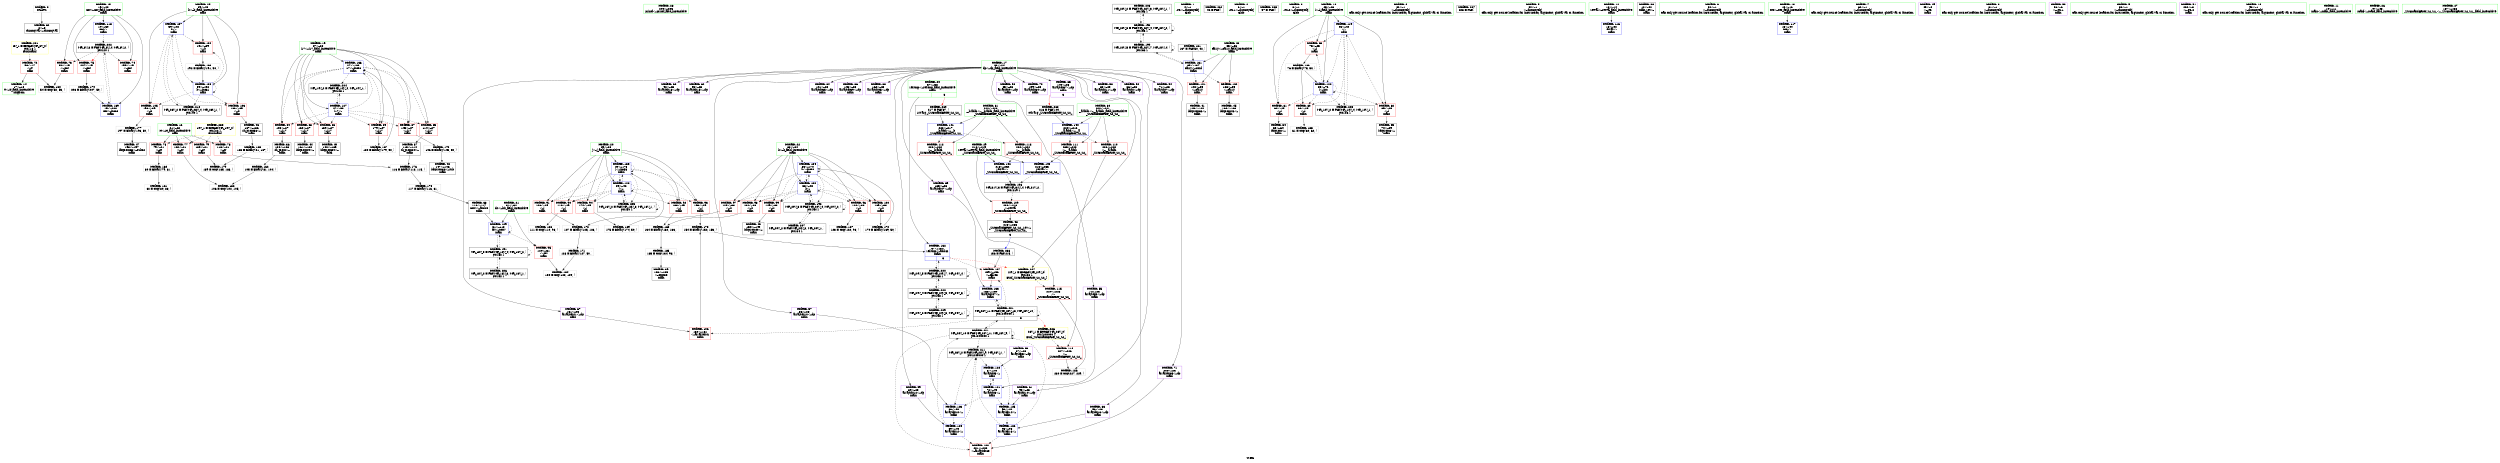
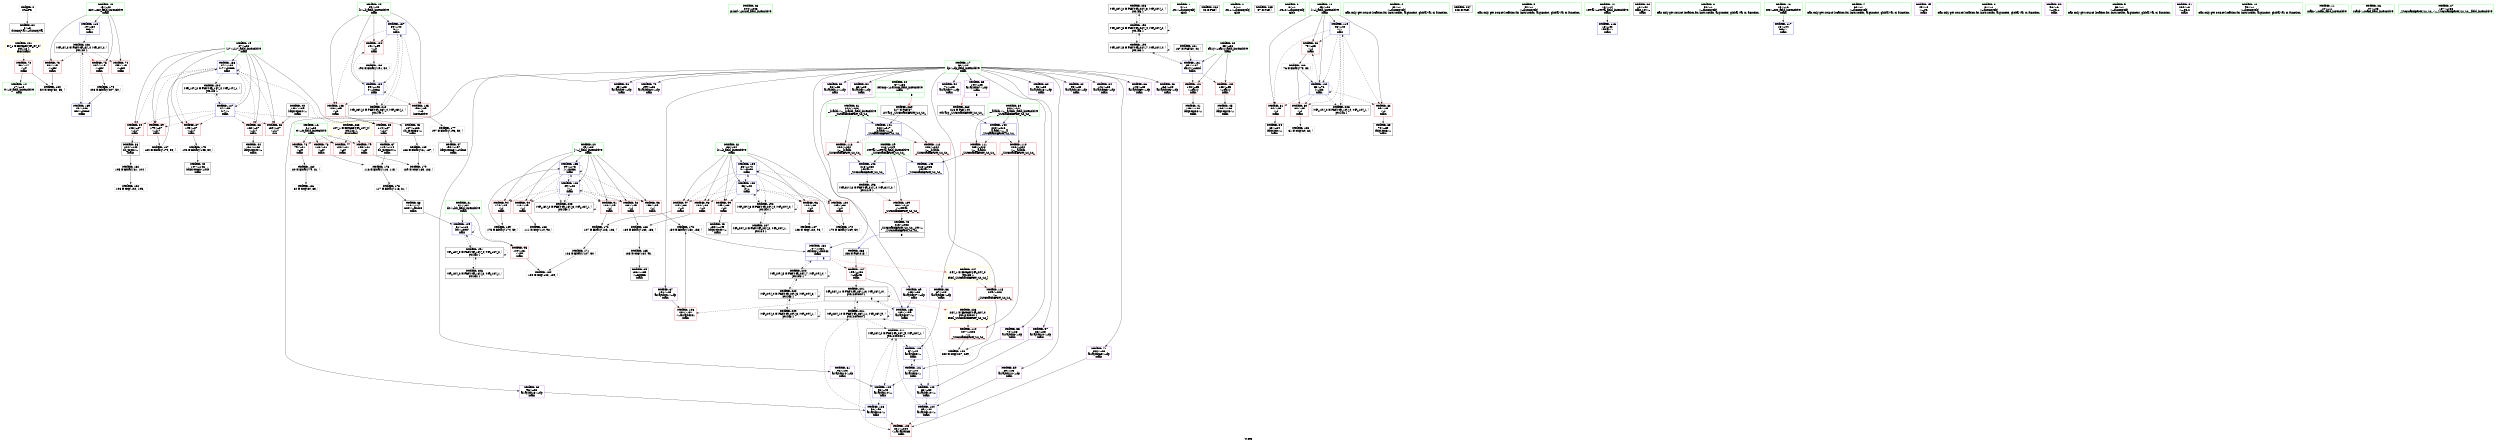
edge "NodeID: 15" -> "NodeID: 139": removed
node "NodeID: 14": text "idxprom" -> "main"
node "NodeID: 105": text "main" -> "insensitive"
node "NodeID: 86": text "main" -> "sub"
edge "NodeID: 86" -> "NodeID: 40": reversed
edge "NodeID: 17" -> "NodeID: 227": now "NodeID: 17" -> "NodeID: 53"
node "NodeID: 40": text "addr" -> "main"
edge "NodeID: 77" -> "NodeID: 182": removed
edge "NodeID: 201" -> "NodeID: 107": reversed
